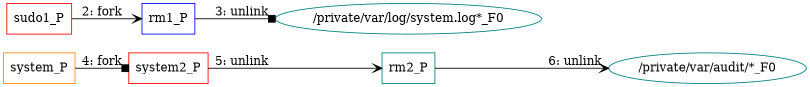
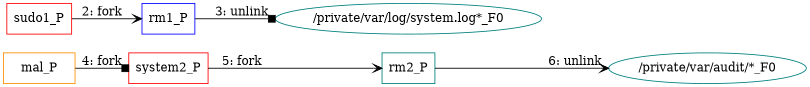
edge "system2_P" -> "rm2_P": label "5: unlink" -> "5: fork"
node "system_P": label "system_P" -> "mal_P"
